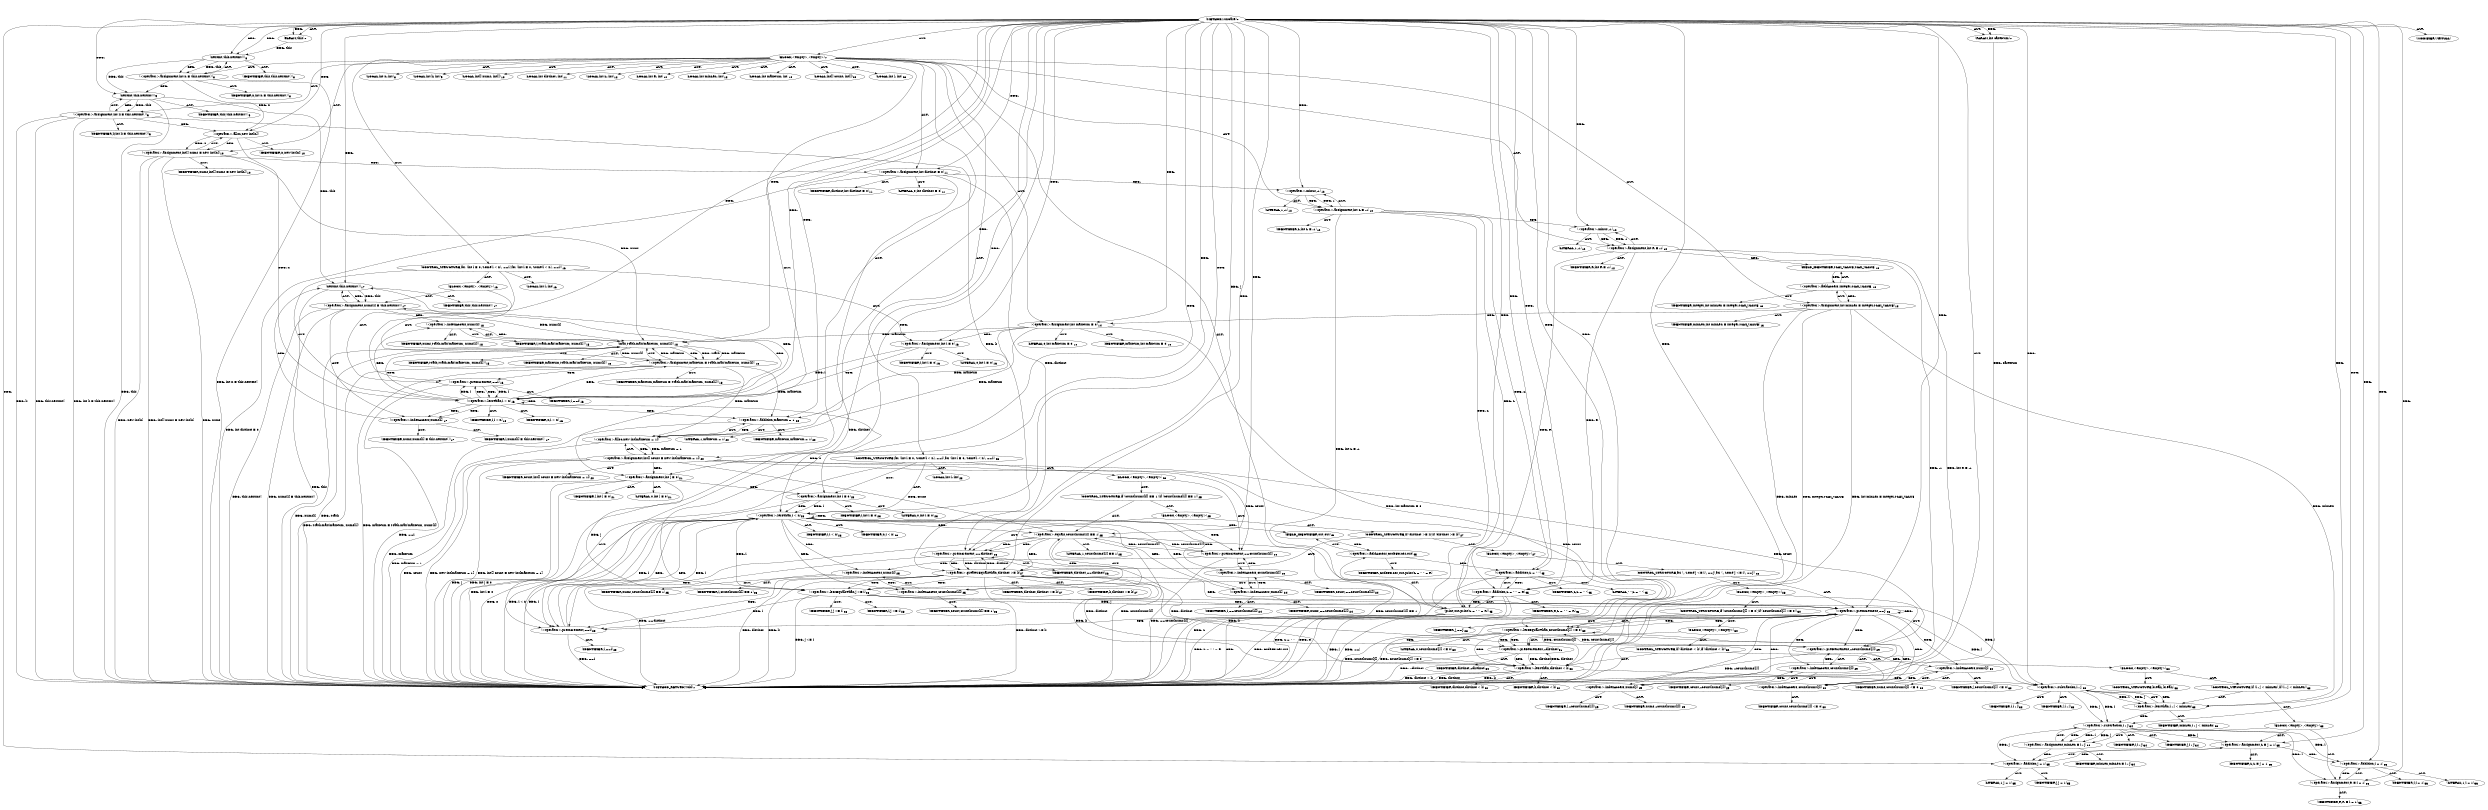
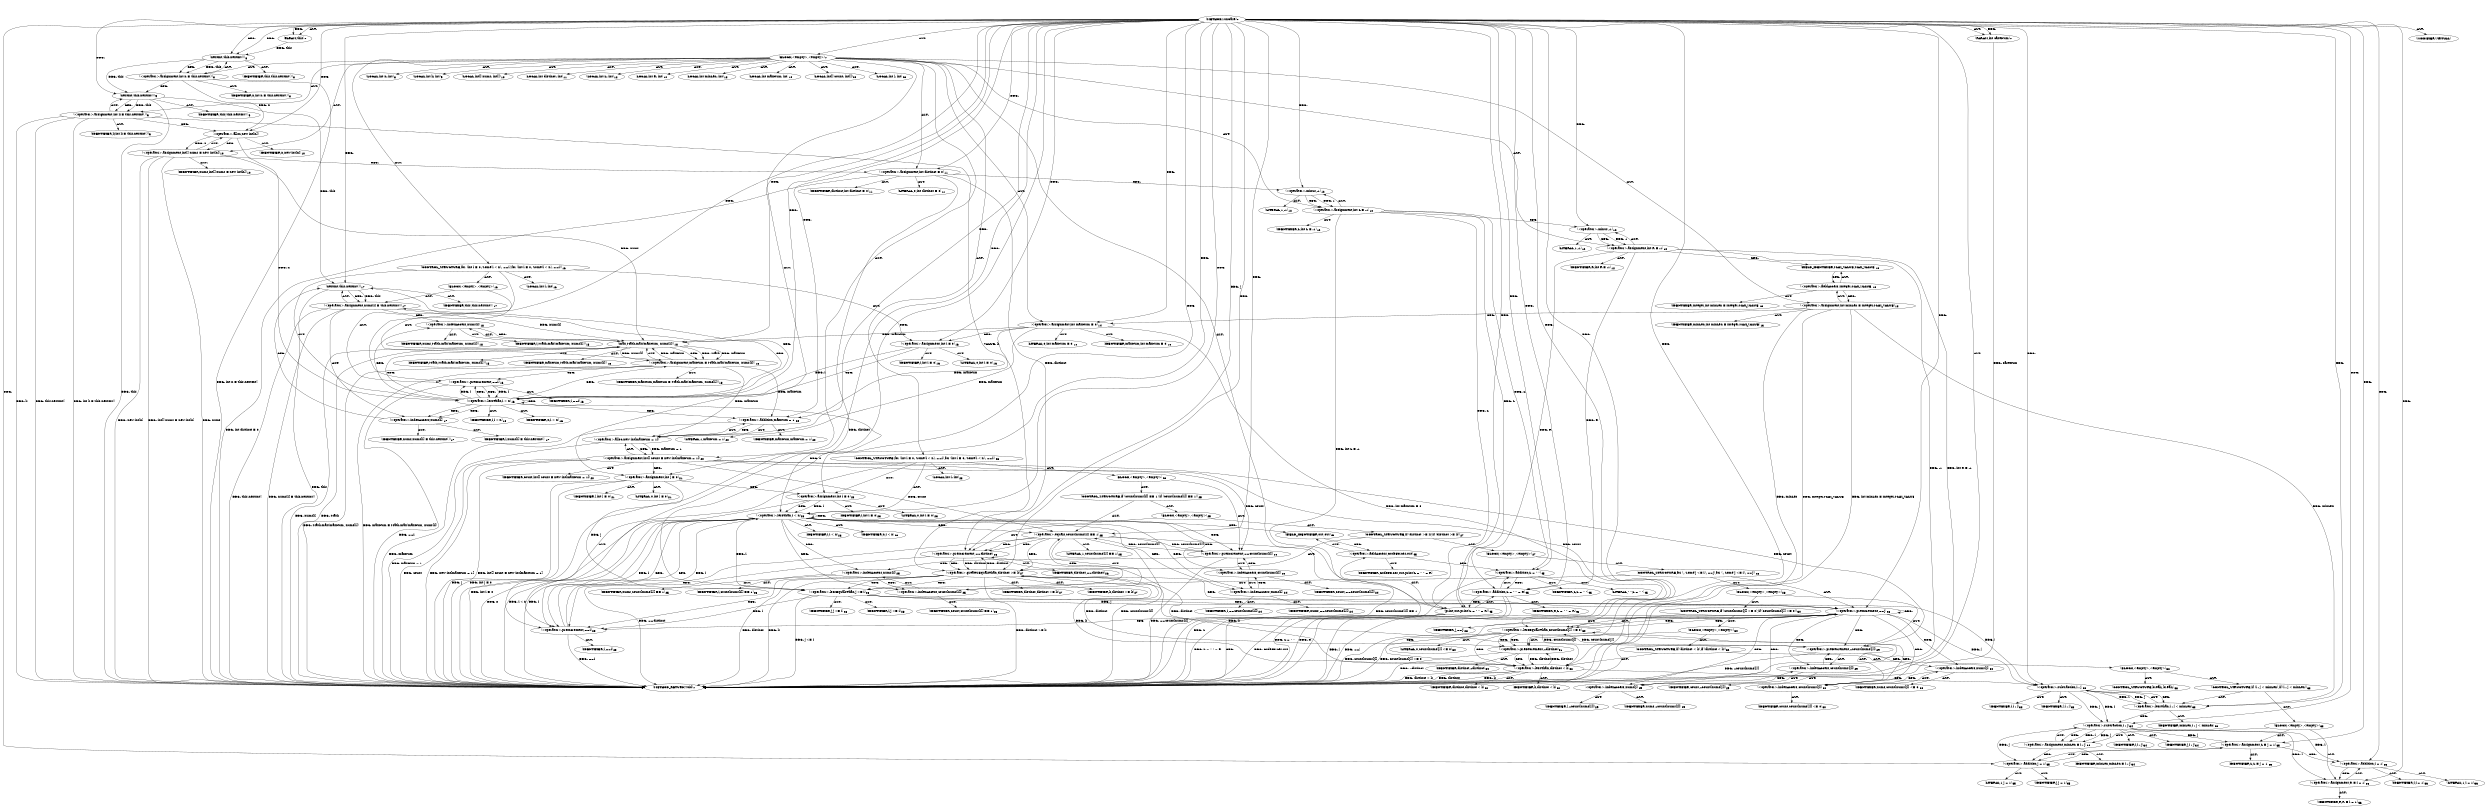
edge "(<operator>.assignment,int k = this.nextInt())" -> "(<operator>.greaterEqualsThan,distinct >= k)": label "DDG: k" -> "VALUE: k"
node "(IDENTIFIER,j,count[nums[j]] <= 0)": removed
